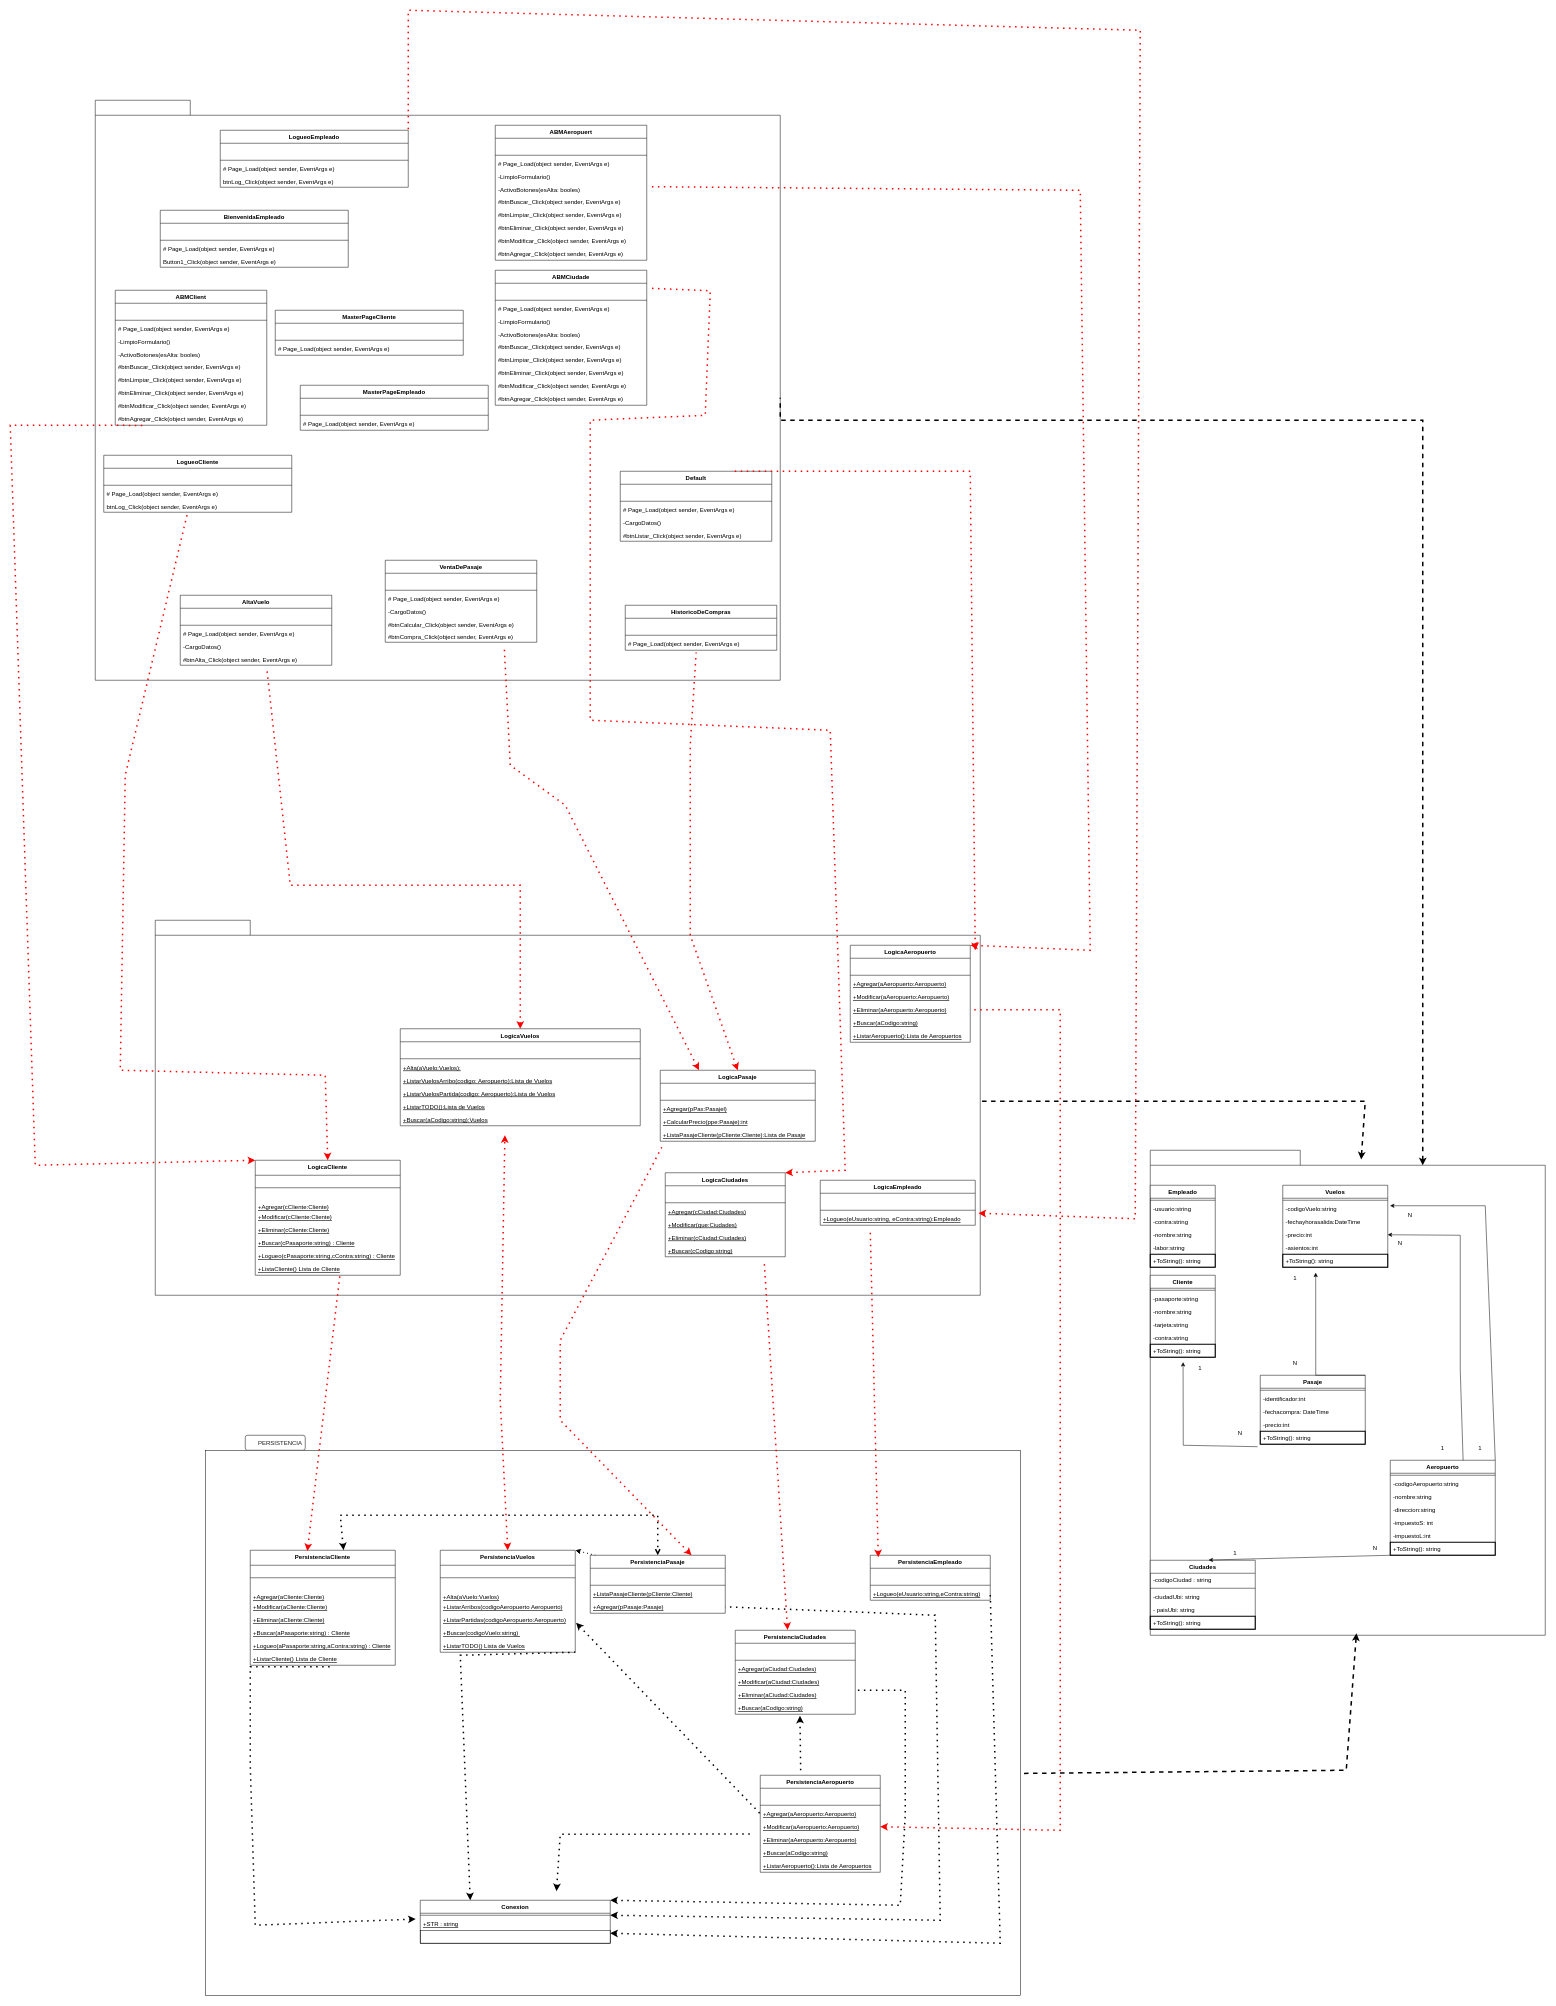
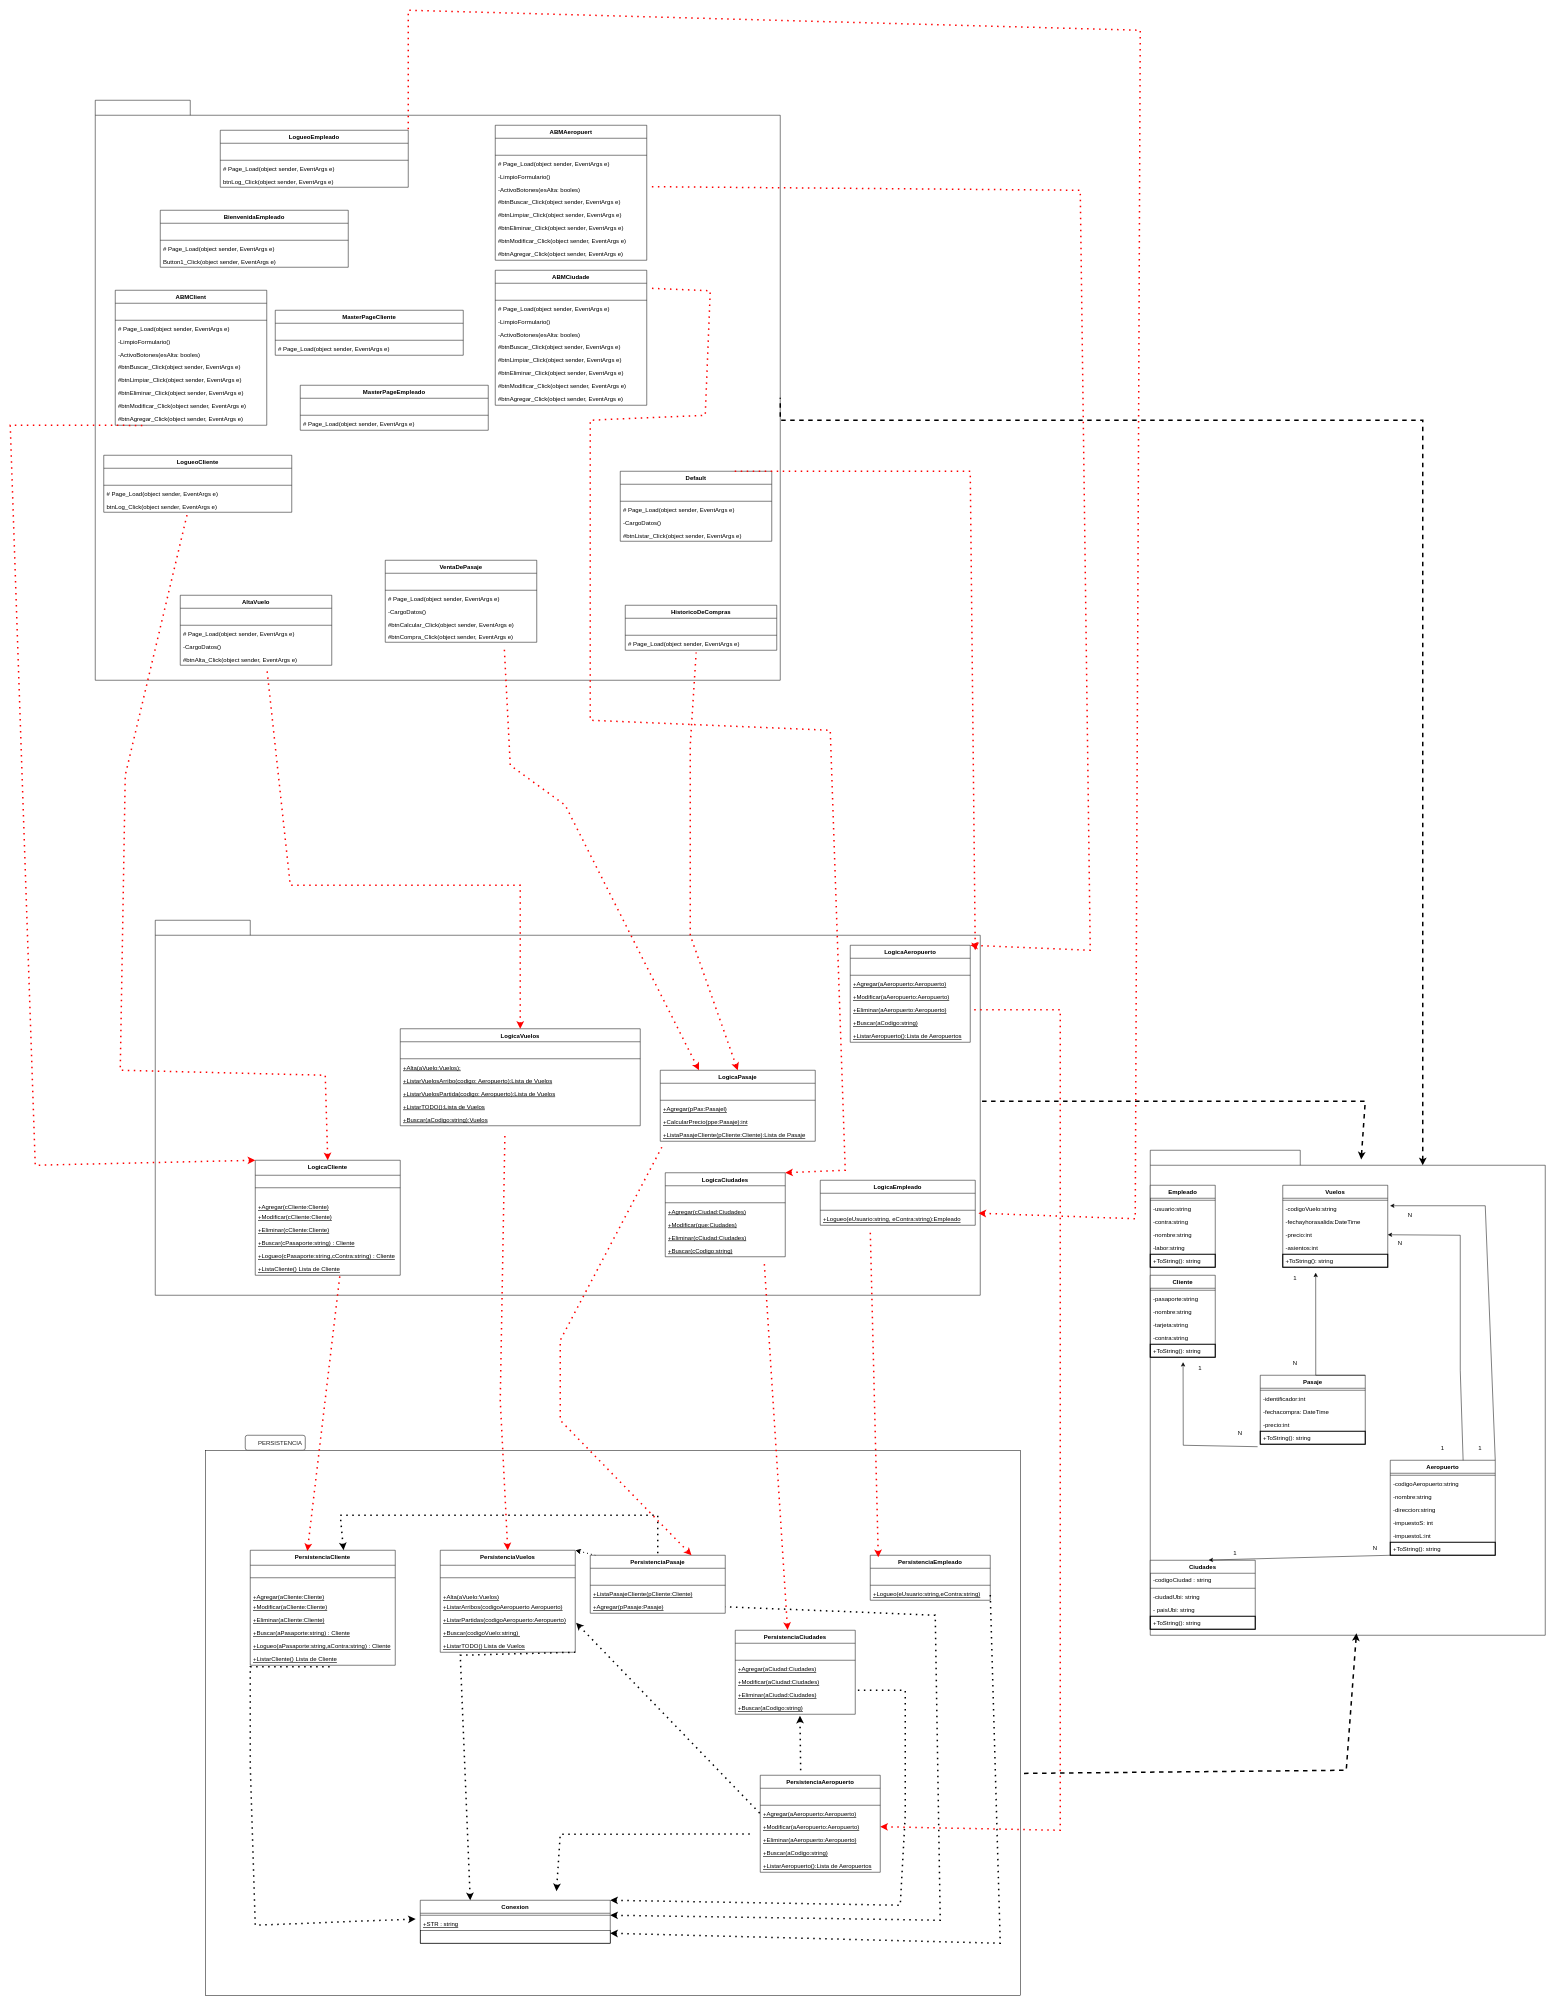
edge "+Buscar(aCodigo:string):Vuelos" -- "PersistenciaVuelos": arrowhead classic -> none
edge "PersistenciaPasaje" -- "PersistenciaCliente": arrowhead open -> none
